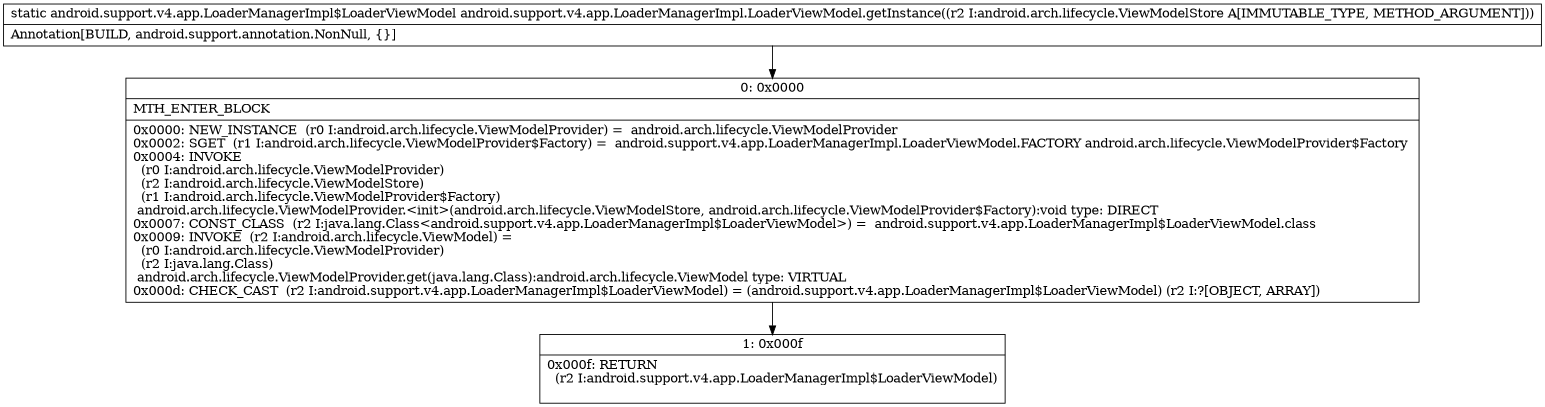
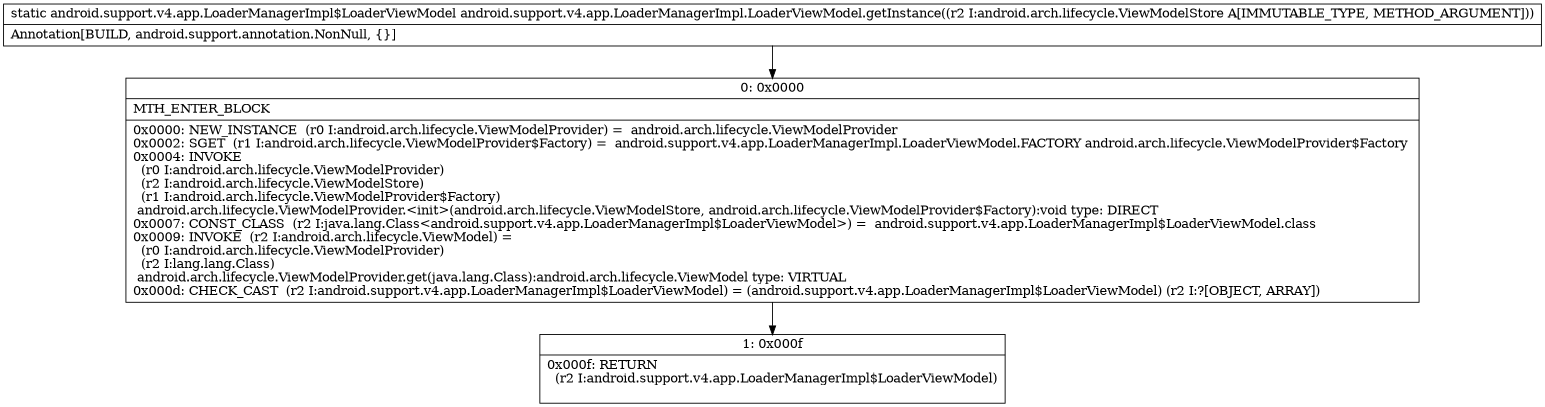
node "0: 0x0000": text "(r2 I:java.lang.Class)" -> "(r2 I:lang.lang.Class)"
